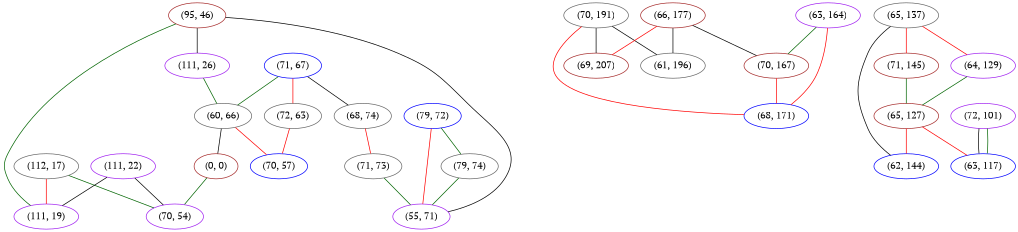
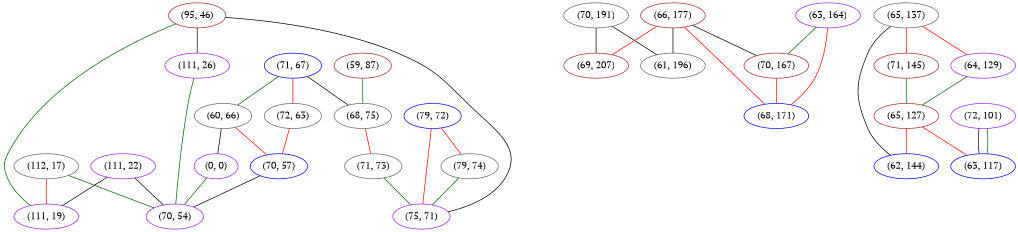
node "(59, 87)": added
edge "(111, 26)" -- "(60, 66)": now "(111, 26)" -- "(70, 54)"
edge "(70, 191)" -- "(68, 171)": now "(66, 177)" -- "(68, 171)"
node "(68, 74)": label "(68, 74)" -> "(68, 75)"
edge "(79, 72)" -- "(79, 74)": color darkgreen -> red
node "(0, 0)": color brown -> purple
edge "(70, 57)" -- "(70, 54)": added
node "(55, 71)": label "(55, 71)" -> "(75, 71)"
